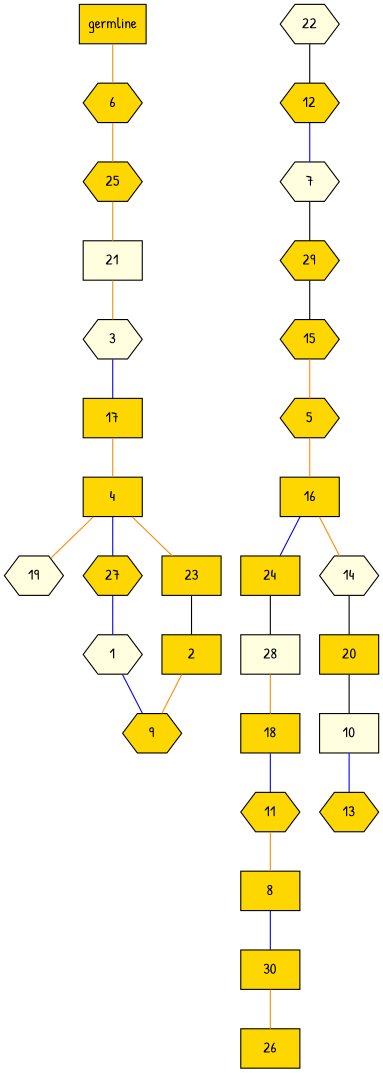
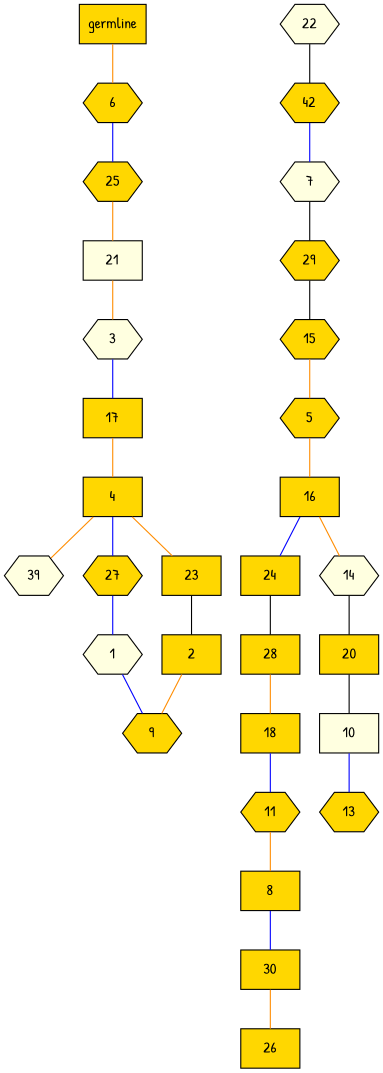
node "12": label "12" -> "42"
edge "6" -- "25": color darkorange -> blue
node "19": label "19" -> "39"
node "28": fillcolor lightyellow -> gold
